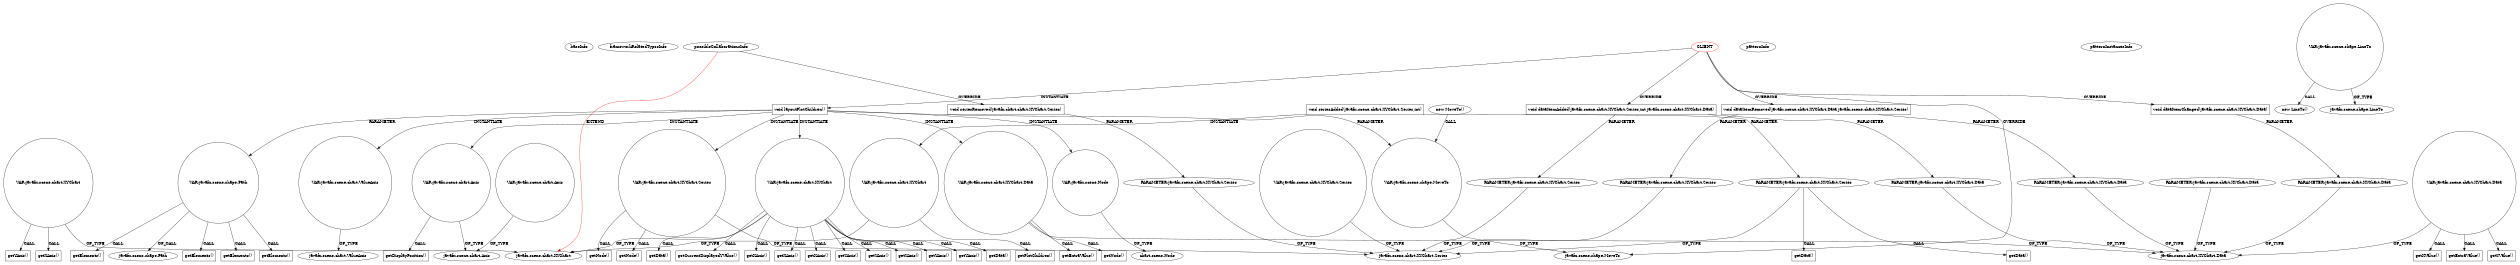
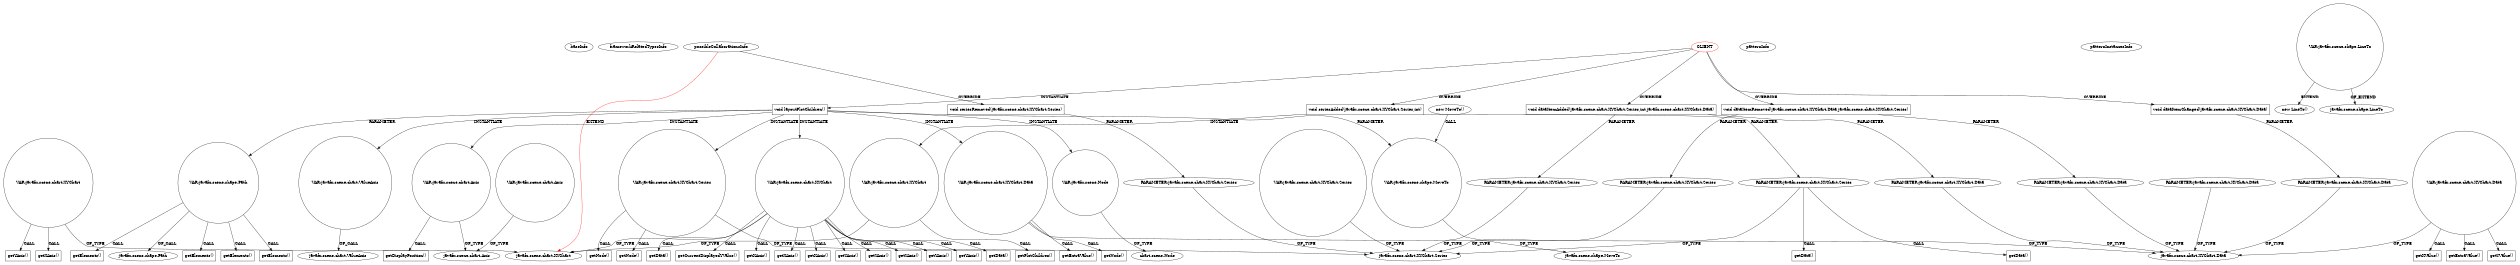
edge "VAR:javafx.scene.shape.LineTo" -> "new LineTo()": label "CALL" -> "EXTEND"
edge "VAR:javafx.scene.shape.LineTo" -> "javafx.scene.shape.LineTo": label "OF_TYPE" -> "OF_EXTEND"
node "void seriesRemoved(javafx.chart.chart.XYChart.Series)": label "void seriesRemoved(javafx.chart.chart.XYChart.Series)" -> "void seriesRemoved(javafx.scene.chart.XYChart.Series)"
edge "CLIENT" -> "javafx.scene.shape.MoveTo": now "CLIENT" -> "void seriesAdded(javafx.scene.chart.XYChart.Series,int)"
edge "VAR:javafx.scene.chart.ValueAxis" -> "javafx.scene.chart.ValueAxis": label "OF_TYPE" -> "OF_CALL"
